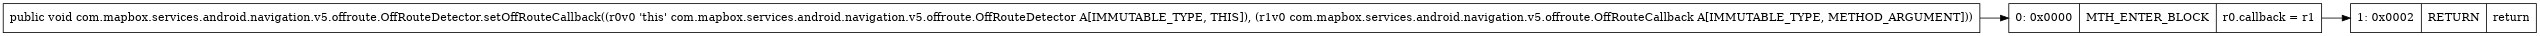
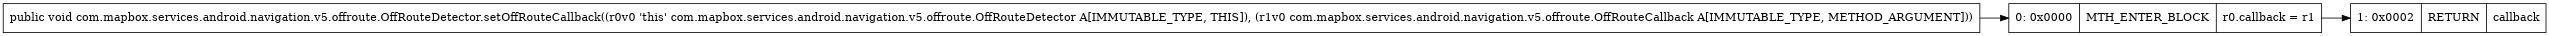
node "1: 0x0002": text "return" -> "callback"
